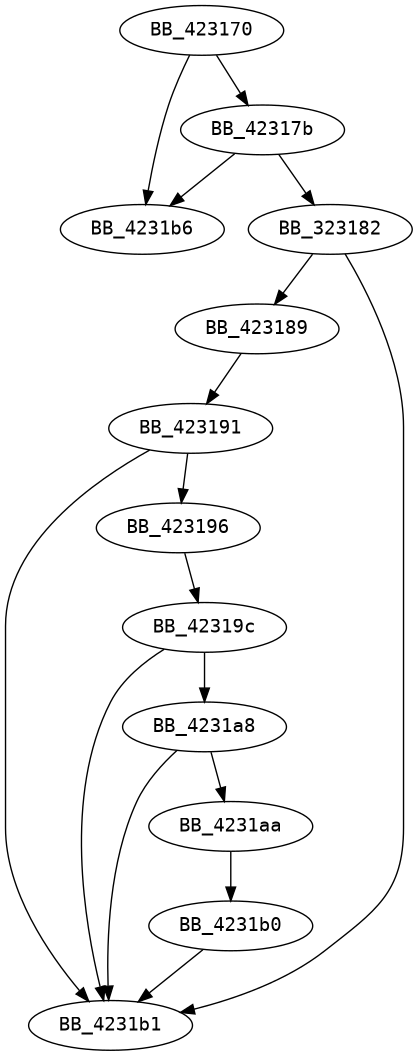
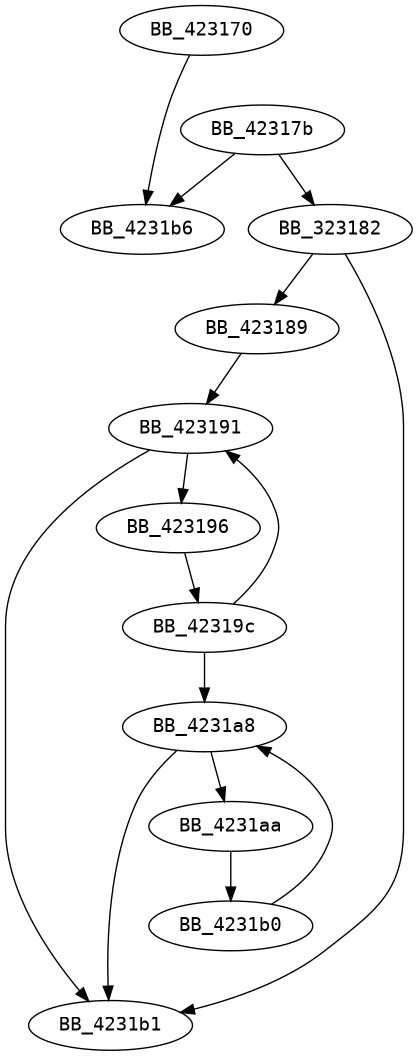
edge "BB_423170" -> "BB_42317b": removed
edge "BB_42319c" -> "BB_4231b1": now "BB_42319c" -> "BB_423191"
edge "BB_4231b0" -> "BB_4231b1": now "BB_4231b0" -> "BB_4231a8"
